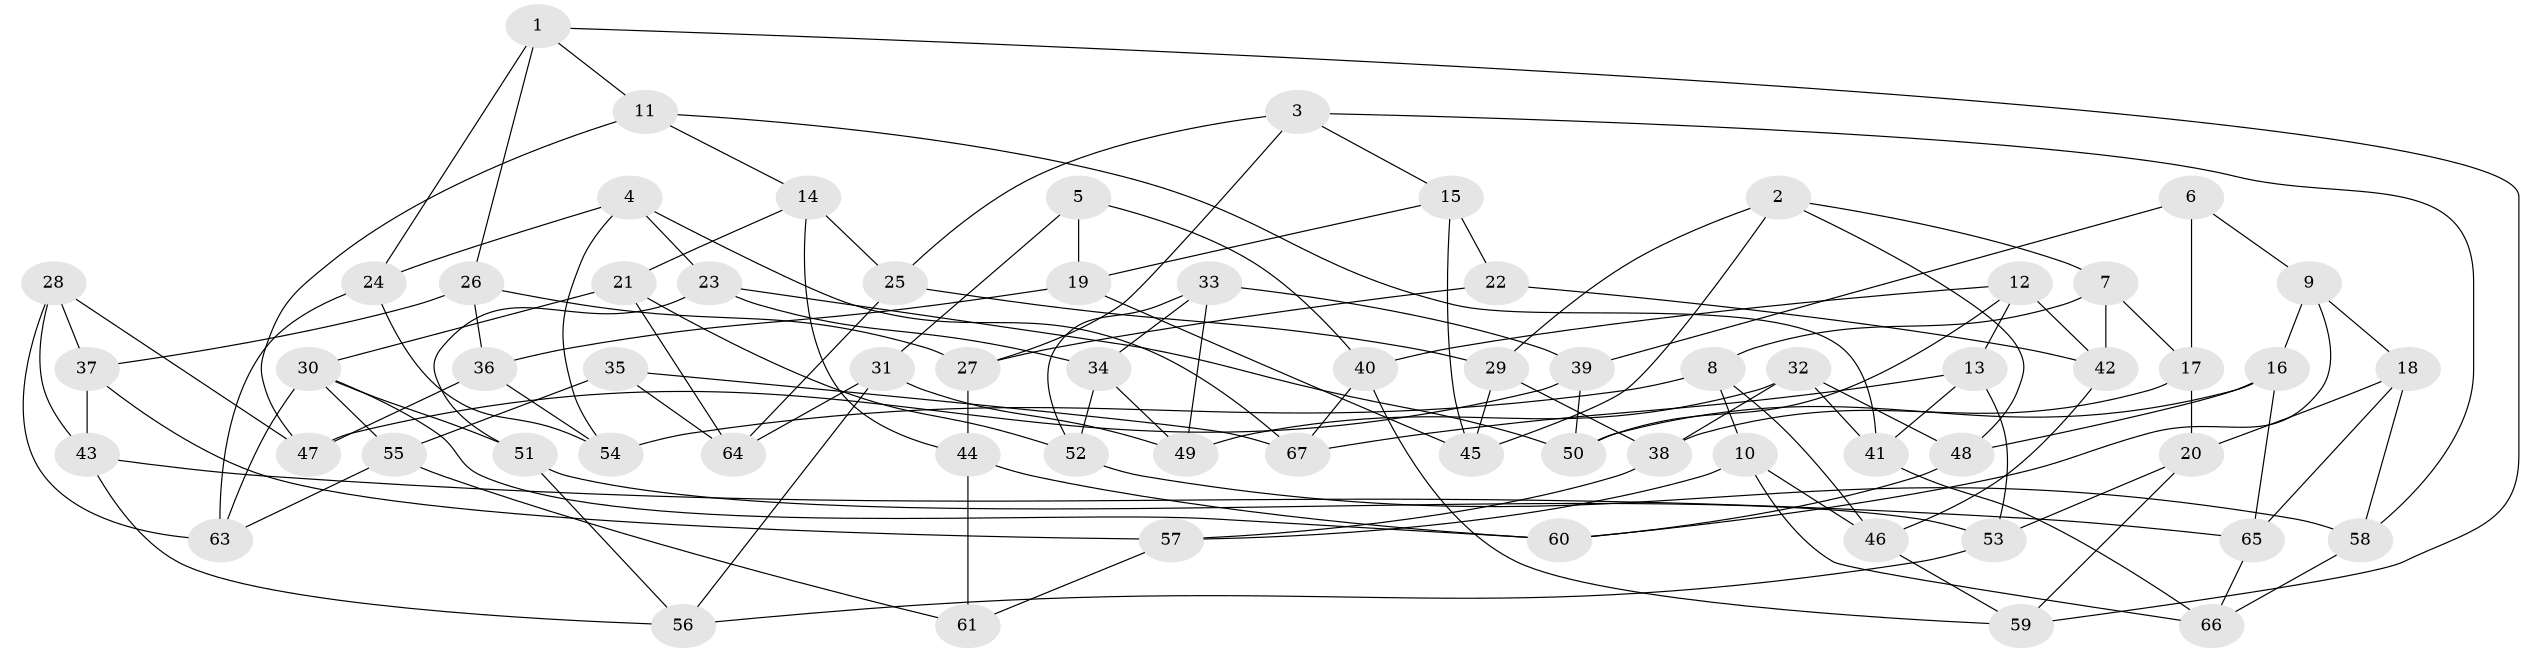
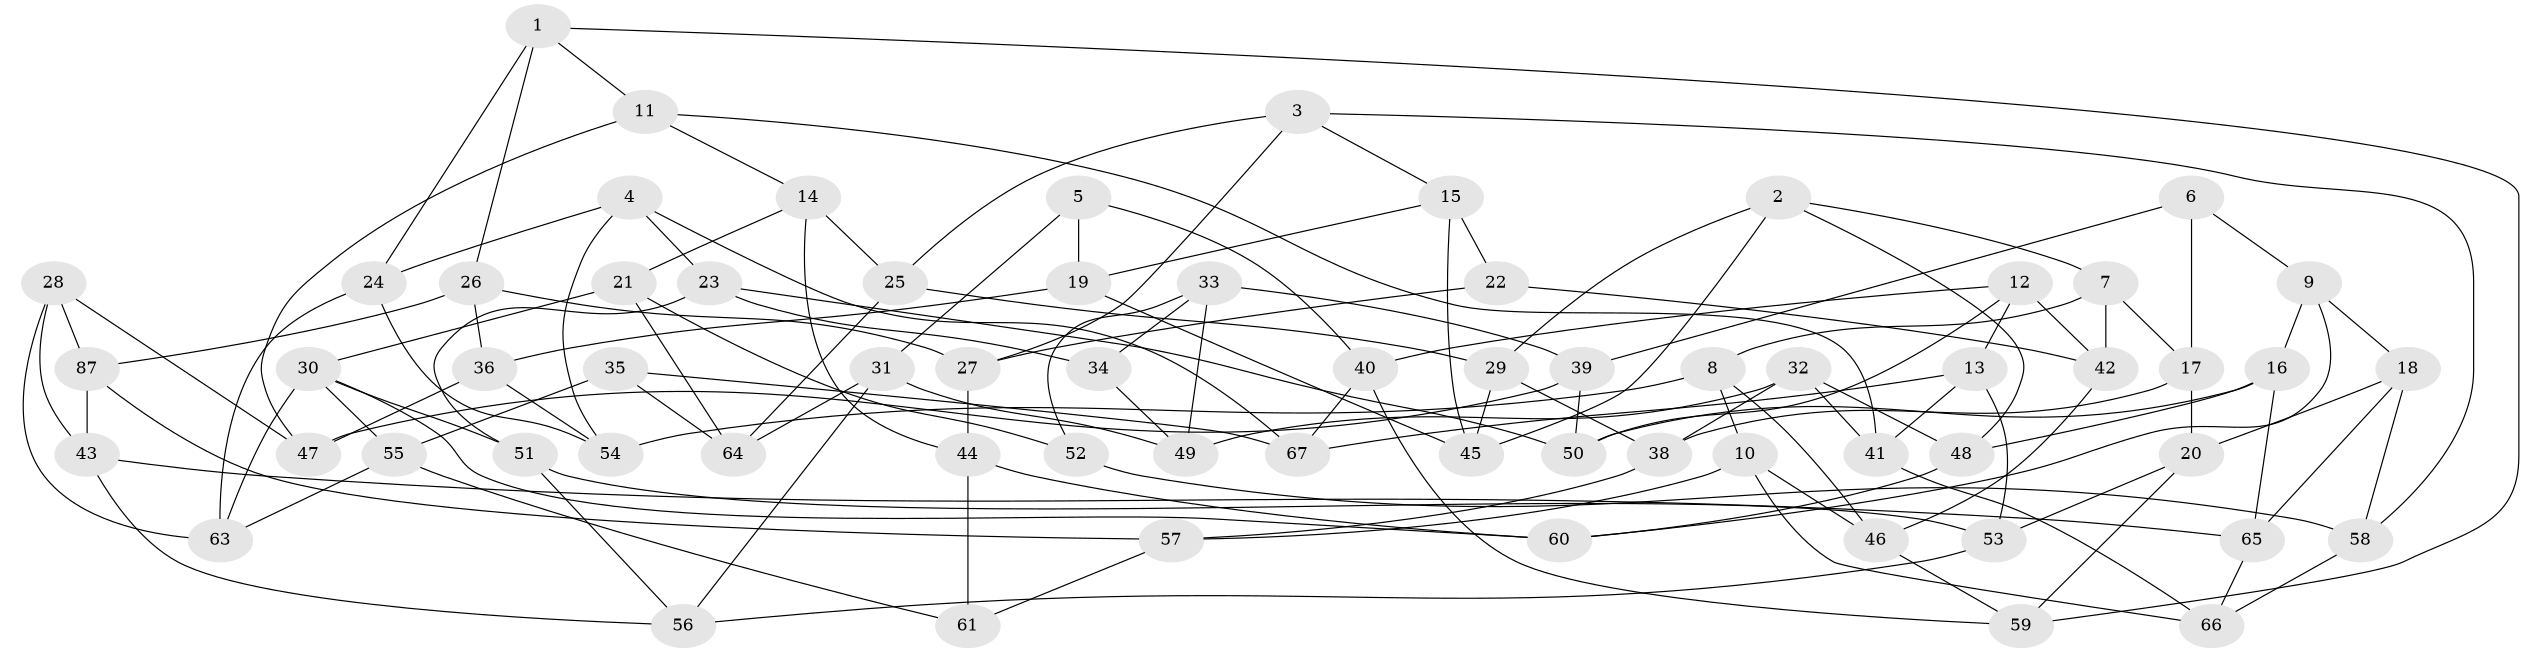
node "37": label "37" -> "87"
edge "34" -- "52": removed
